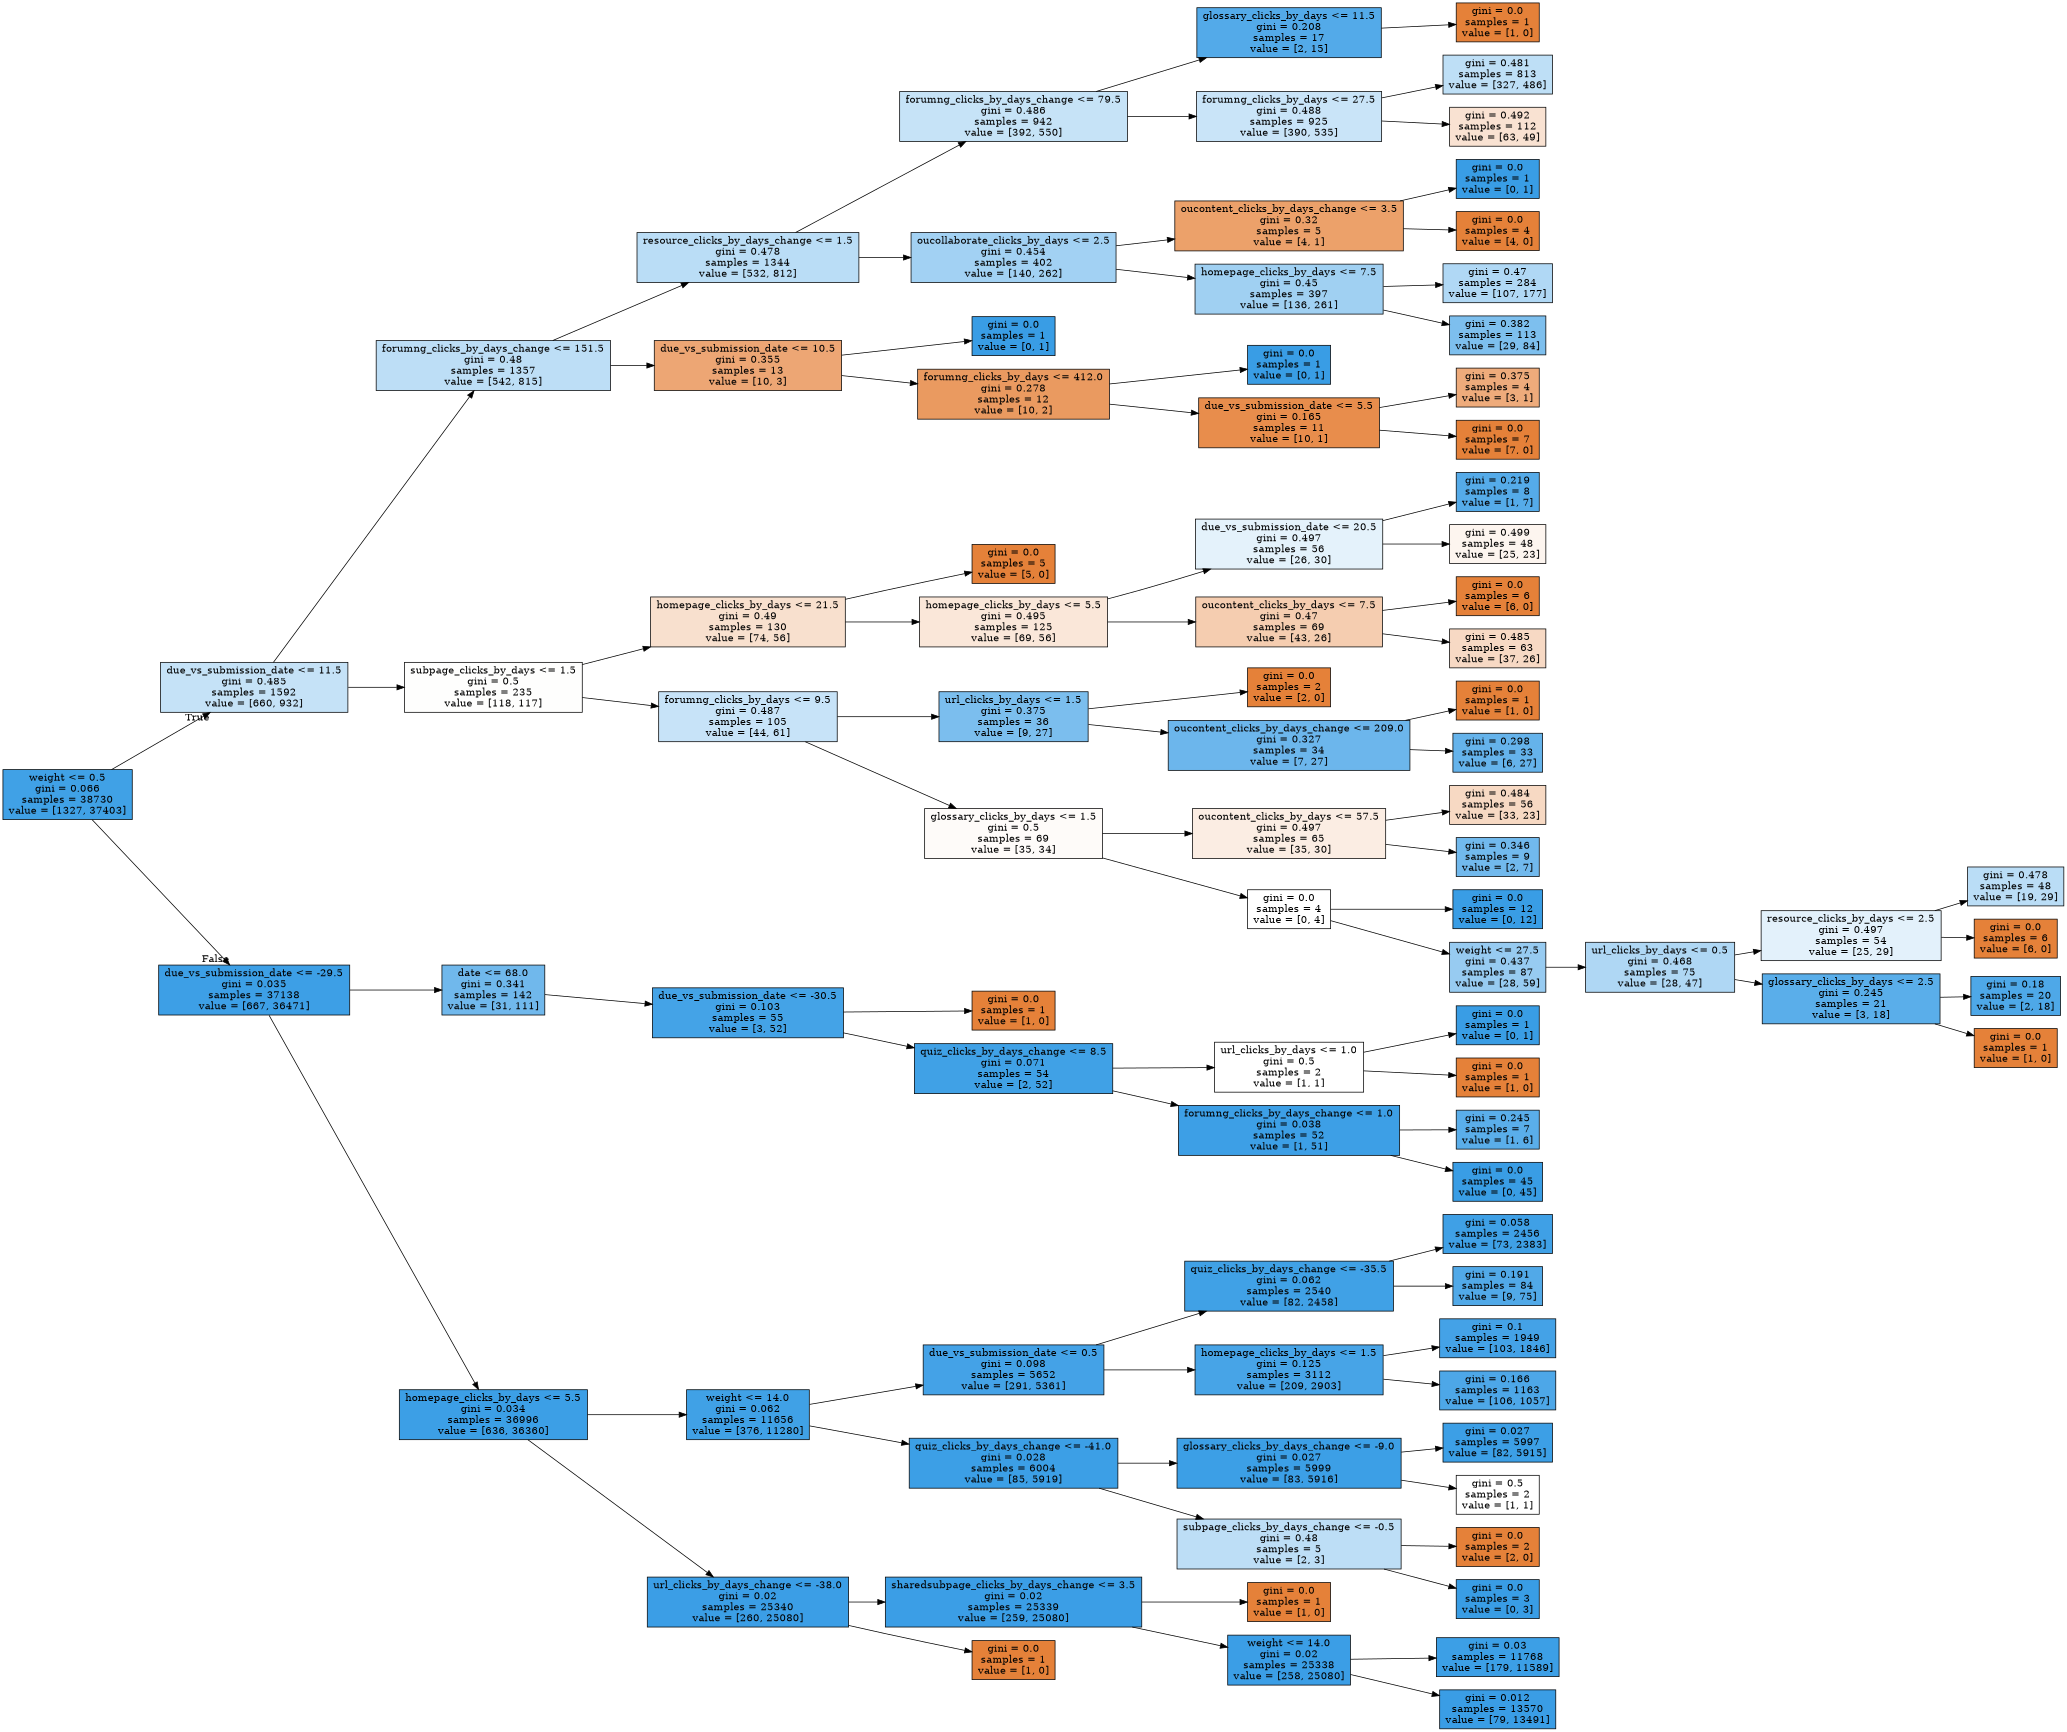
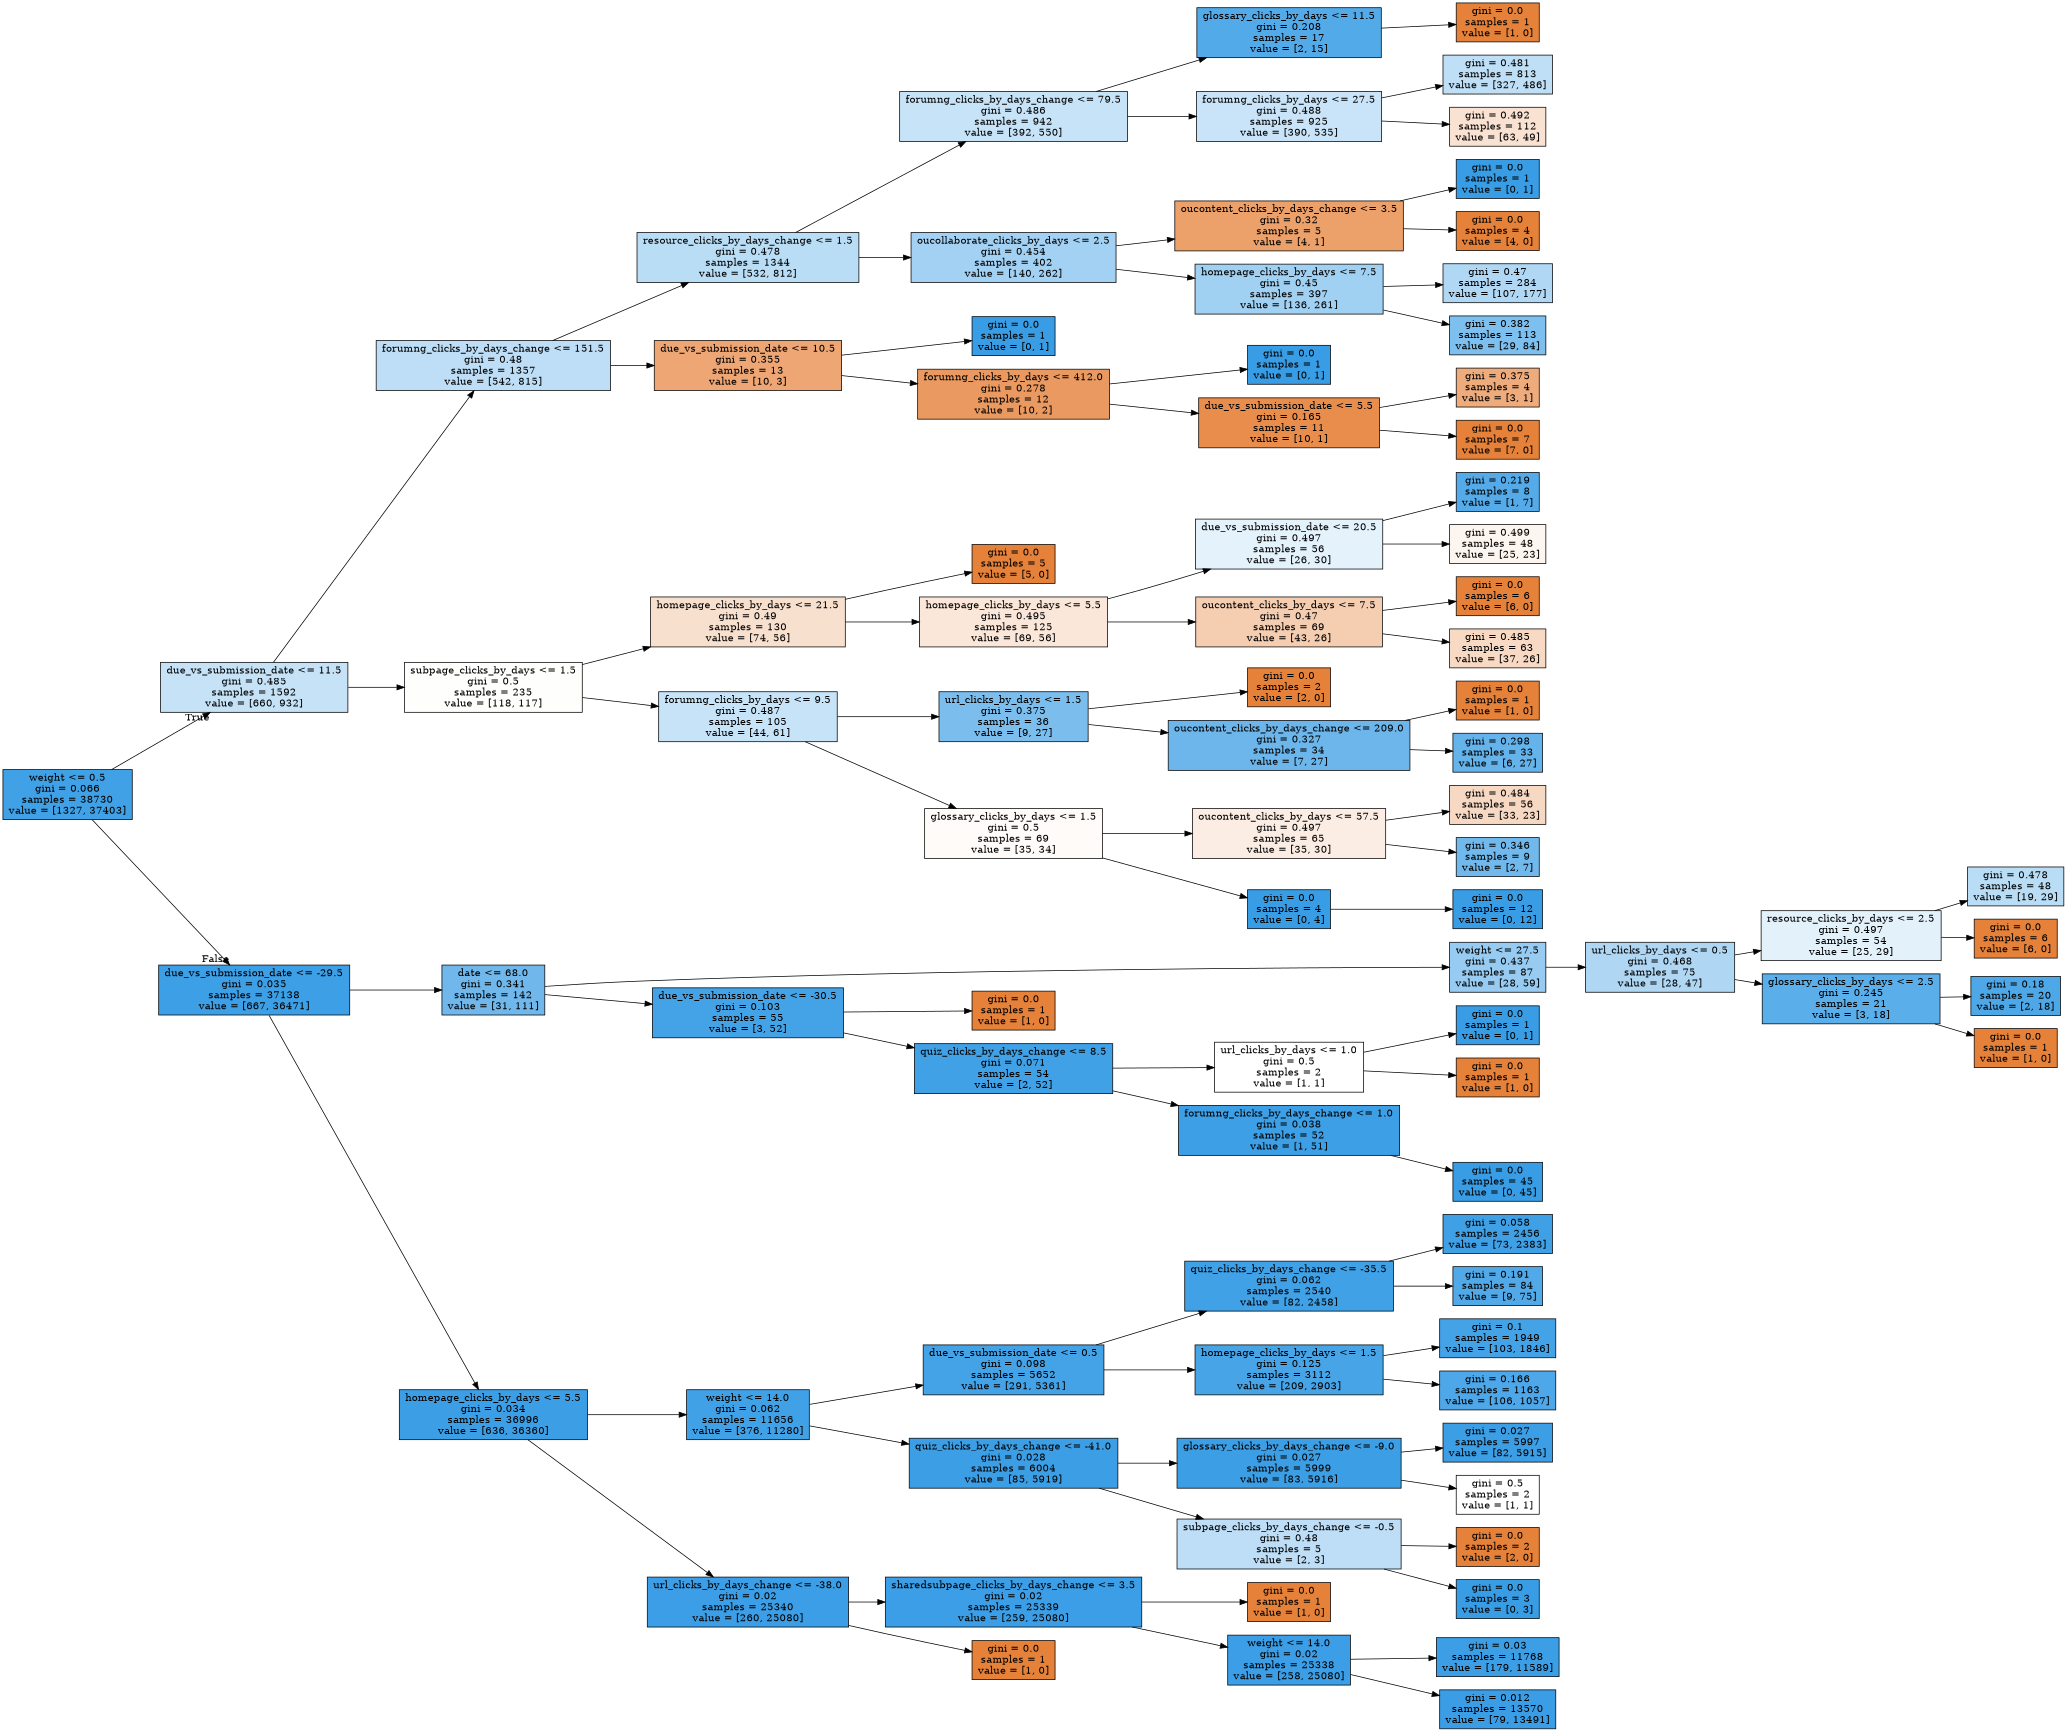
node "gini = 0.0 samples = 4 value = [0, 4]": fillcolor #e5813900 -> #399de5ff
edge "gini = 0.0 samples = 4 value = [0, 4]" -> "weight <= 27.5 gini = 0.437 samples = 87 value = [28, 59]": now "date <= 68.0 gini = 0.341 samples = 142 value = [31, 111]" -> "weight <= 27.5 gini = 0.437 samples = 87 value = [28, 59]"
node "gini = 0.245 samples = 7 value = [1, 6]": removed
